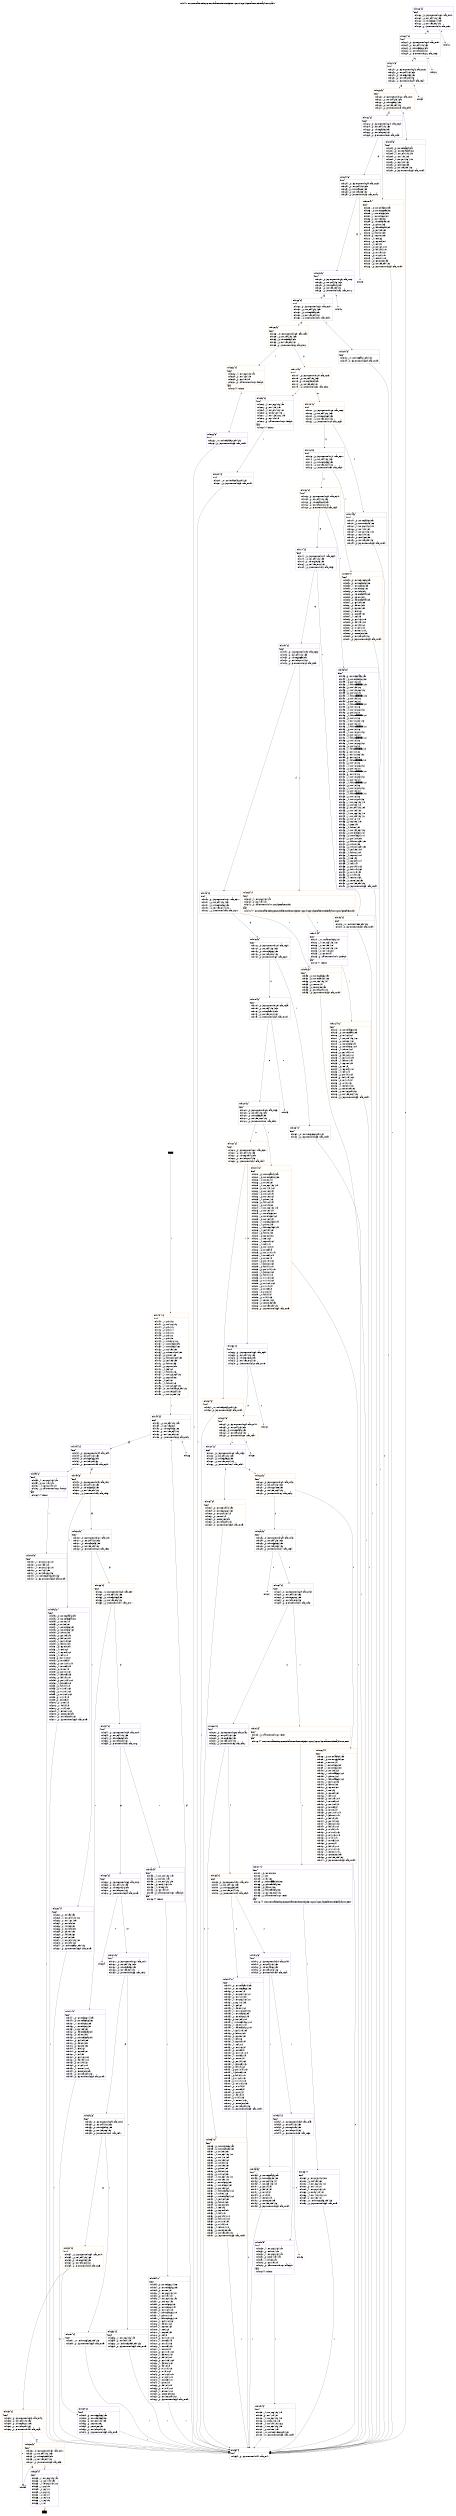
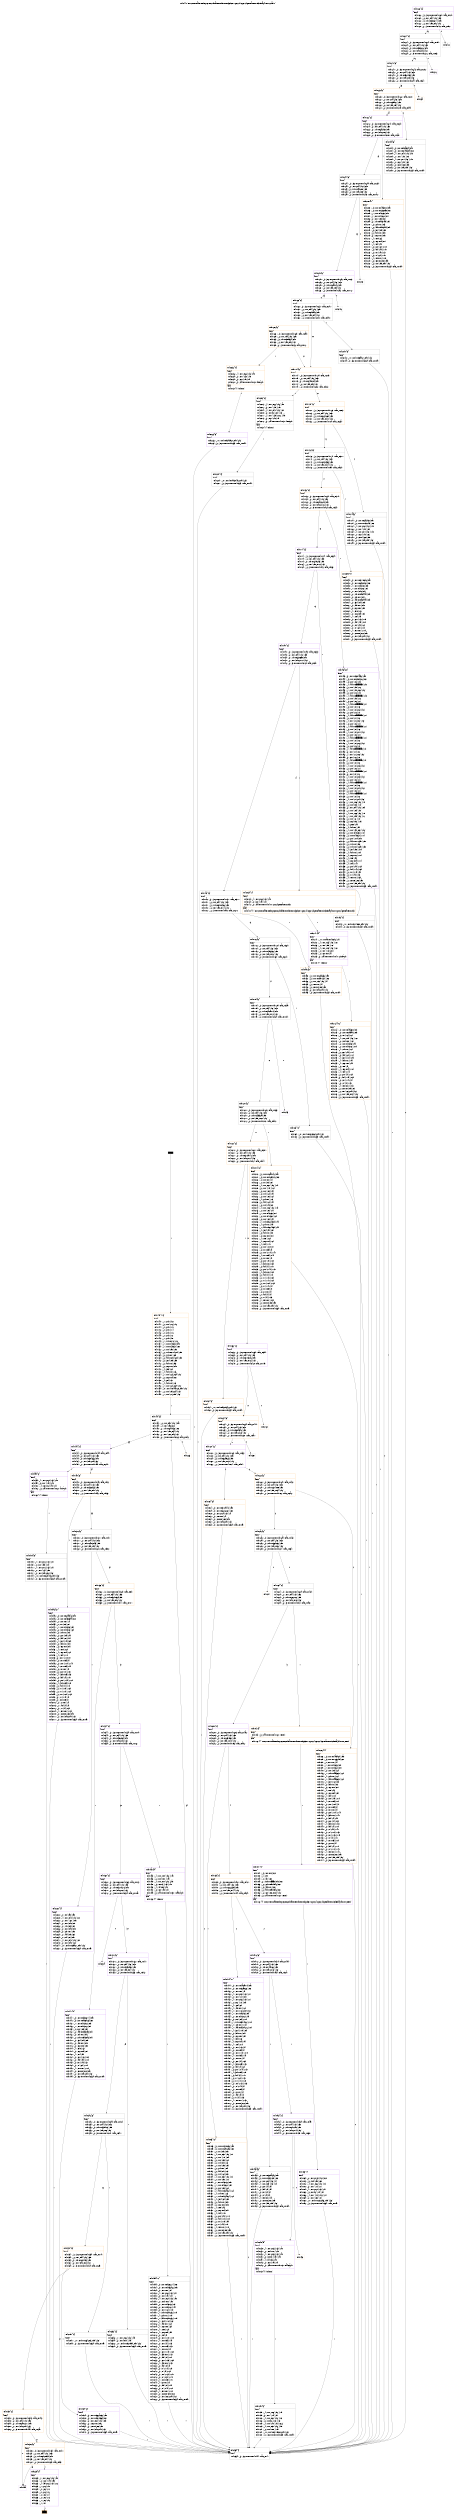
edge "0x4016cc [28]" -> "0x4016e8 [28]": now "0x4016cc [28]" -> "0x401704 [28]"
